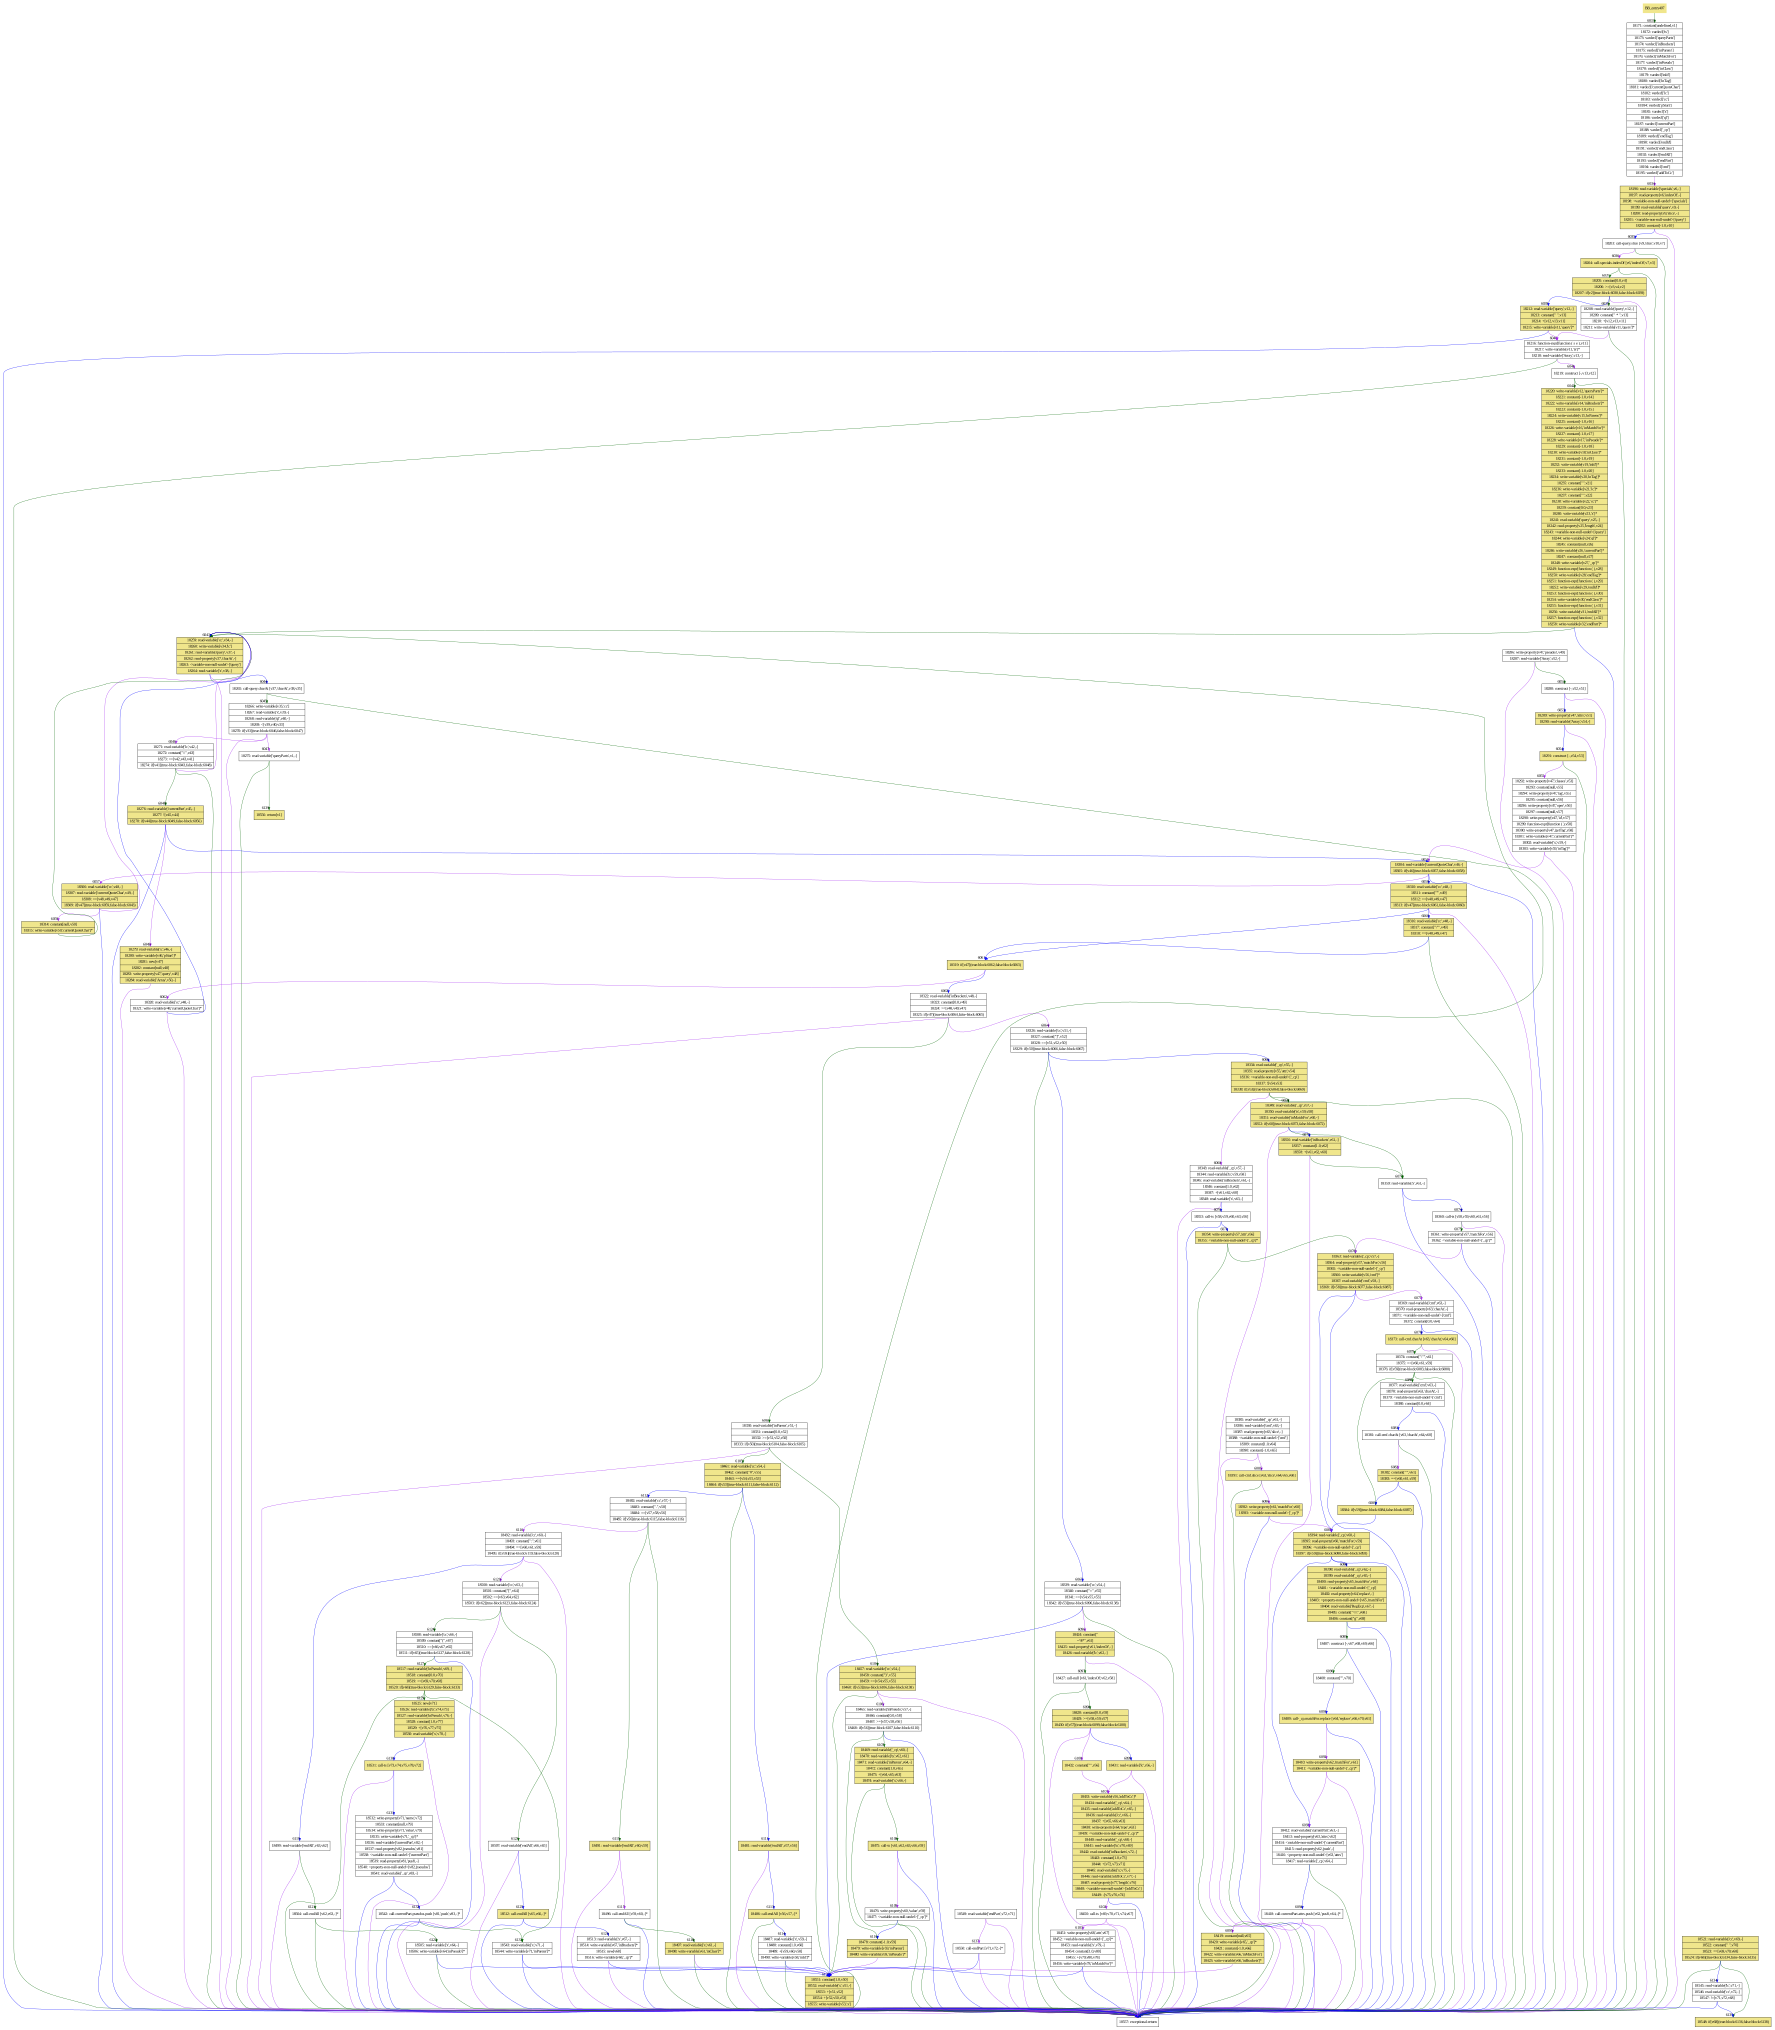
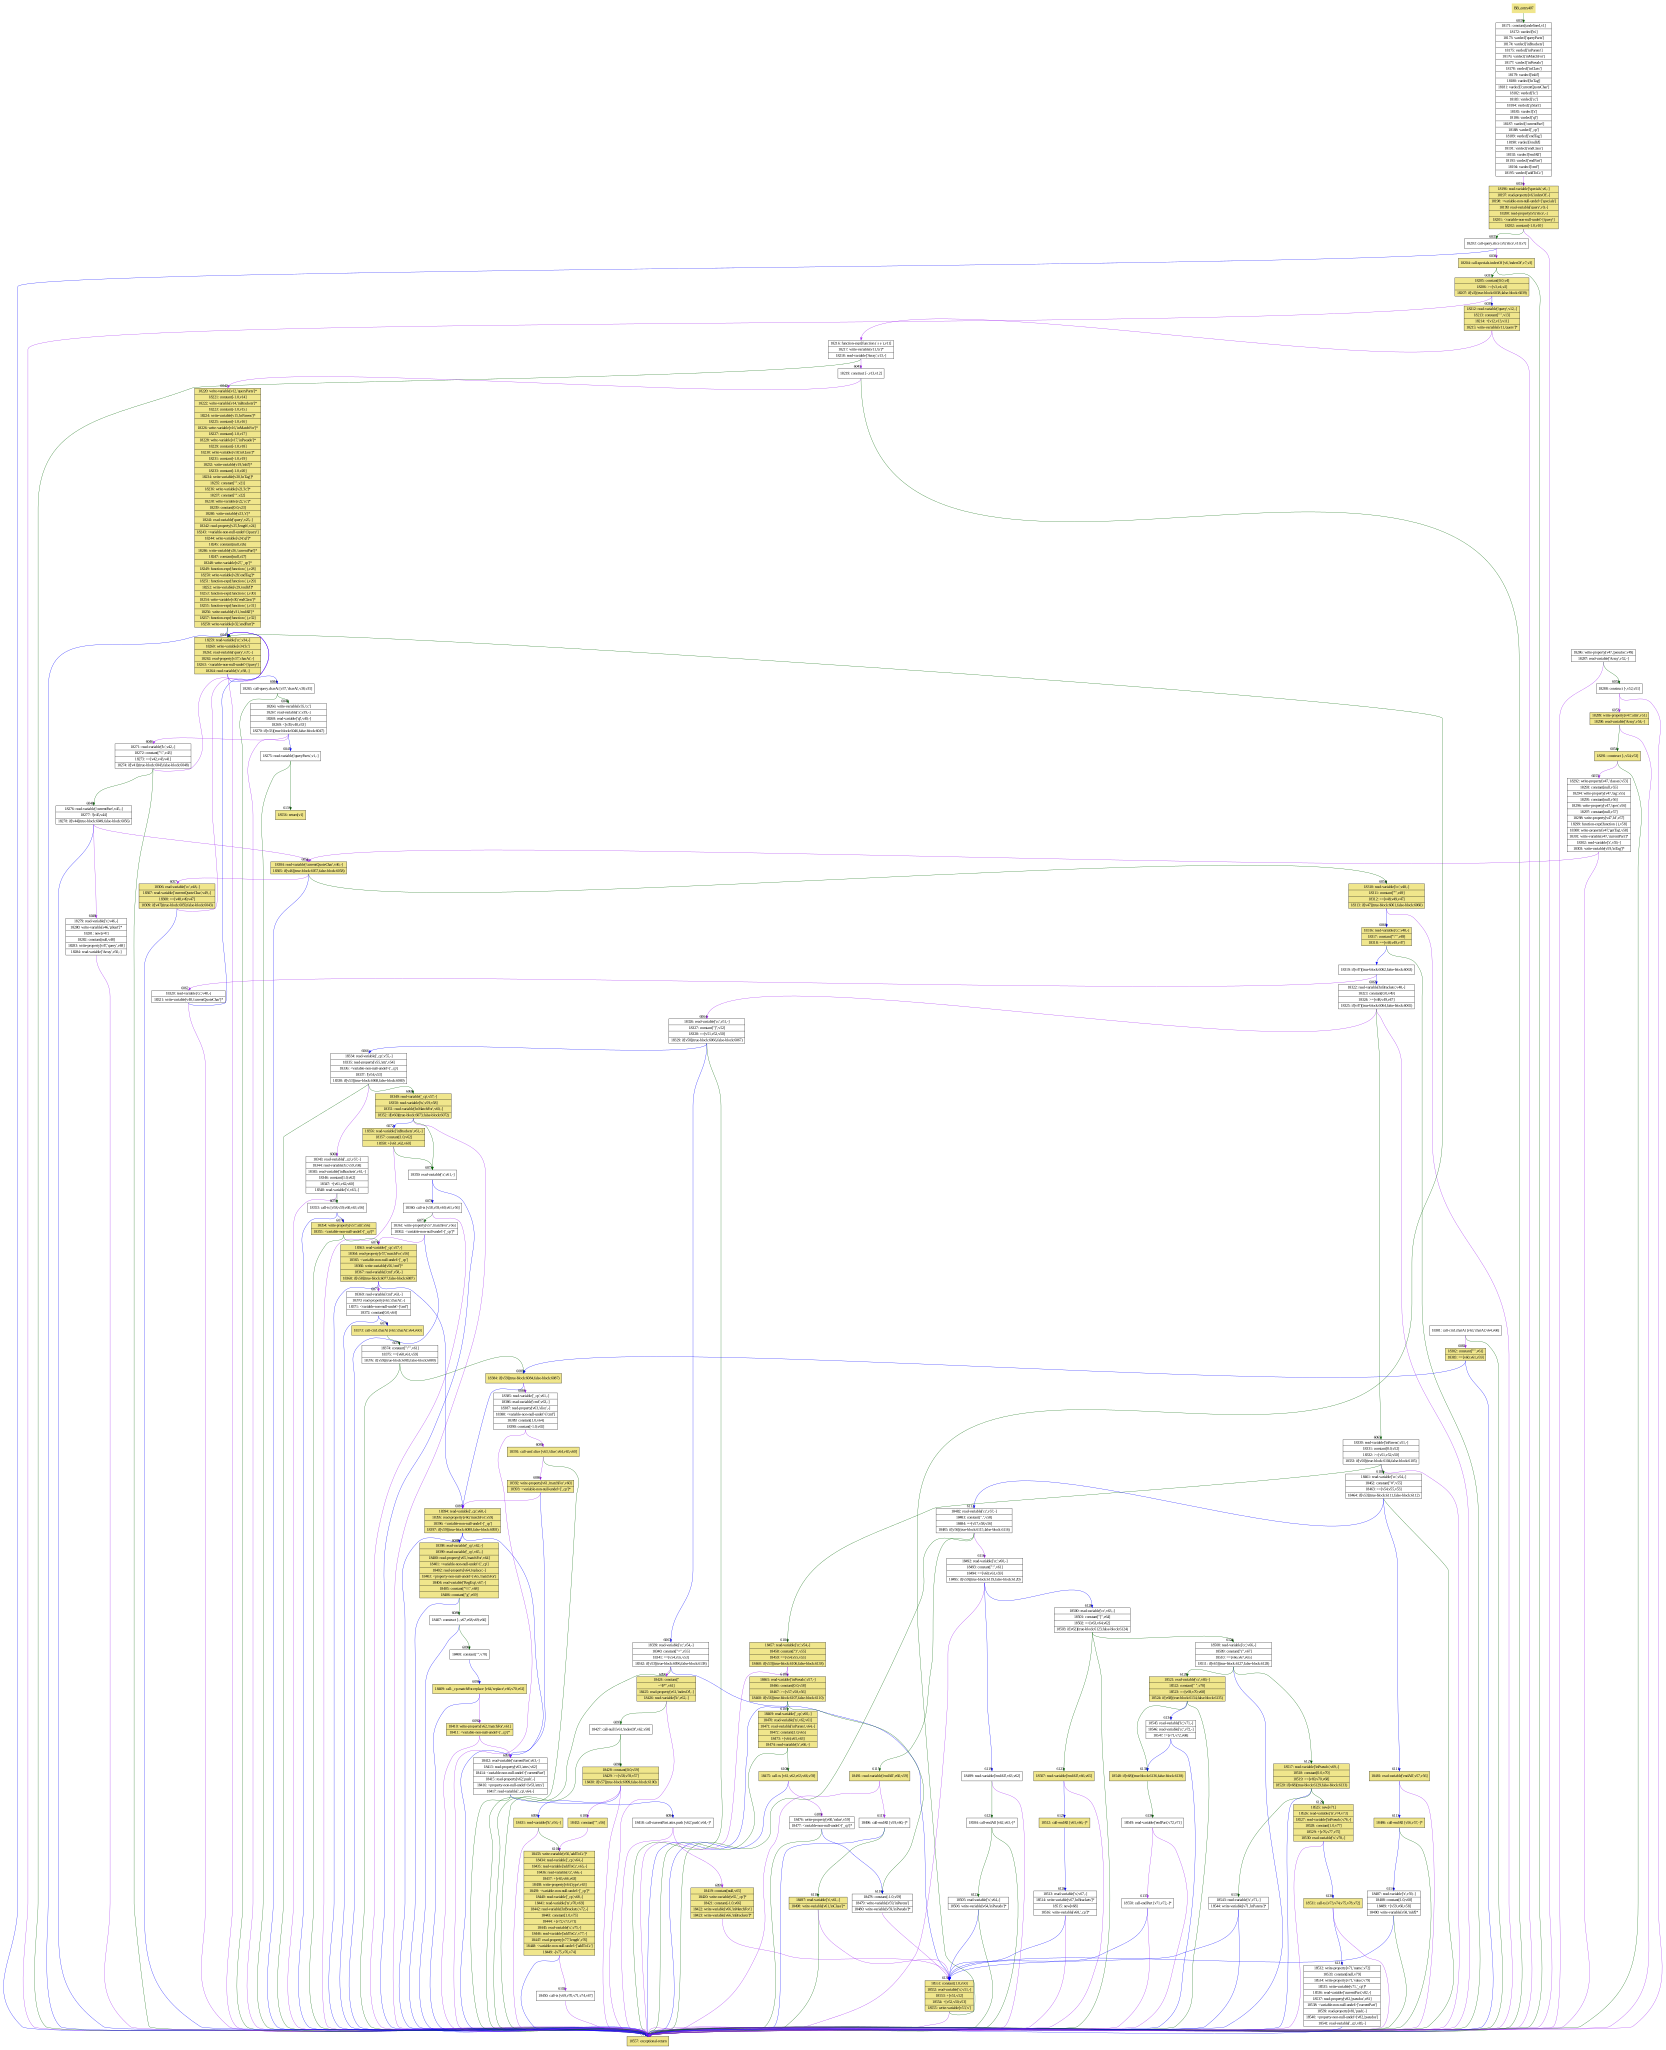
edge "18196: read-variable['specials',v6,-]" -> "18203: call-query.slice [v9,'slice',v10,v7]": color blue -> darkgreen
node "18208: read-variable['query',v12,-]": removed
edge "18219: construct [-,v13,v12]" -> "18220: write-variable[v12,'queryParts']*": color darkgreen -> purple
edge "18288: construct [-,v52,v51]" -> "18289: write-property[v47,'attrs',v51]": color blue -> purple
edge "18289: write-property[v47,'attrs',v51]" -> "18291: construct [-,v54,v53]": color blue -> darkgreen
edge "18266: write-variable[v35,'cc']" -> "18275: read-variable['queryParts',v1,-]": color purple -> blue
node "18276: read-variable['currentPart',v45,-]": fillcolor khaki -> white
edge "18276: read-variable['currentPart',v45,-]" -> "18304: read-variable['currentQuoteChar',v46,-]": color blue -> purple
edge "18304: read-variable['currentQuoteChar',v46,-]" -> "18310: read-variable['cc',v48,-]": color blue -> darkgreen
node "18314: constant[null,v50]": removed
edge "18310: read-variable['cc',v48,-]" -> "18319: if[v47](true-block:6062,false-block:6063)": removed
node "18279: read-variable['x',v46,-]": fillcolor khaki -> white
node "18319: if[v47](true-block:6062,false-block:6063)": fillcolor khaki -> white
edge "18212: read-variable['query',v12,-]" -> "18557: exceptional-return": color blue -> purple
node "18334: read-variable['_cp',v55,-]": fillcolor khaki -> white
edge "18343: read-variable['_cp',v57,-]" -> "18353: call-ts [v58,v59,v60,v63,v56]": color blue -> darkgreen
edge "18203: call-query.slice [v9,'slice',v10,v7]" -> "18557: exceptional-return": color darkgreen -> blue
edge "18384: if[v59](true-block:6084,false-block:6087)" -> "18385: read-variable['_cp',v61,-]": added
node "18377: read-variable['cmf',v63,-]": removed
node "18461: read-variable['cc',v54,-]": fillcolor khaki -> white
edge "18492: read-variable['cc',v60,-]" -> "18500: read-variable['cc',v63,-]": color purple -> blue
edge "18508: read-variable['cc',v66,-]" -> "18521: read-variable['cc',v69,-]": added
node "18465: read-variable['inPseudo',v57,-]": fillcolor white -> khaki
edge "18431: read-variable['lc',v56,-]" -> "18433: write-variable[v56,'addToCc']*": color purple -> darkgreen
edge "18548: if[v68](true-block:6136,false-block:6138)" -> "18549: read-variable['endPart',v72,v71]": added
edge "18457: read-variable['cc',v54,-]" -> "18551: constant[1.0,v50]": removed
edge "18373: call-cmf.charAt [v63,'charAt',v64,v60]" -> "18557: exceptional-return": removed
node "18507: read-variable['endAll',v66,v65]": fillcolor white -> khaki
node "18542: call-currentPart.pseudos.push [v81,'push',v83,-]*": removed
node "18478: constant[-1.0,v59]": fillcolor khaki -> white
node "18451: write-property[v68,'attr',v67]": removed
edge "18517: read-variable['inPseudo',v69,-]" -> "18557: exceptional-return": color darkgreen -> blue
edge "18500: read-variable['cc',v63,-]" -> "18557: exceptional-return": color purple -> darkgreen
edge "18512: call-endAll [v65,v66,-]*" -> "18557: exceptional-return": removed
node "18557: exceptional-return": fillcolor white -> khaki
